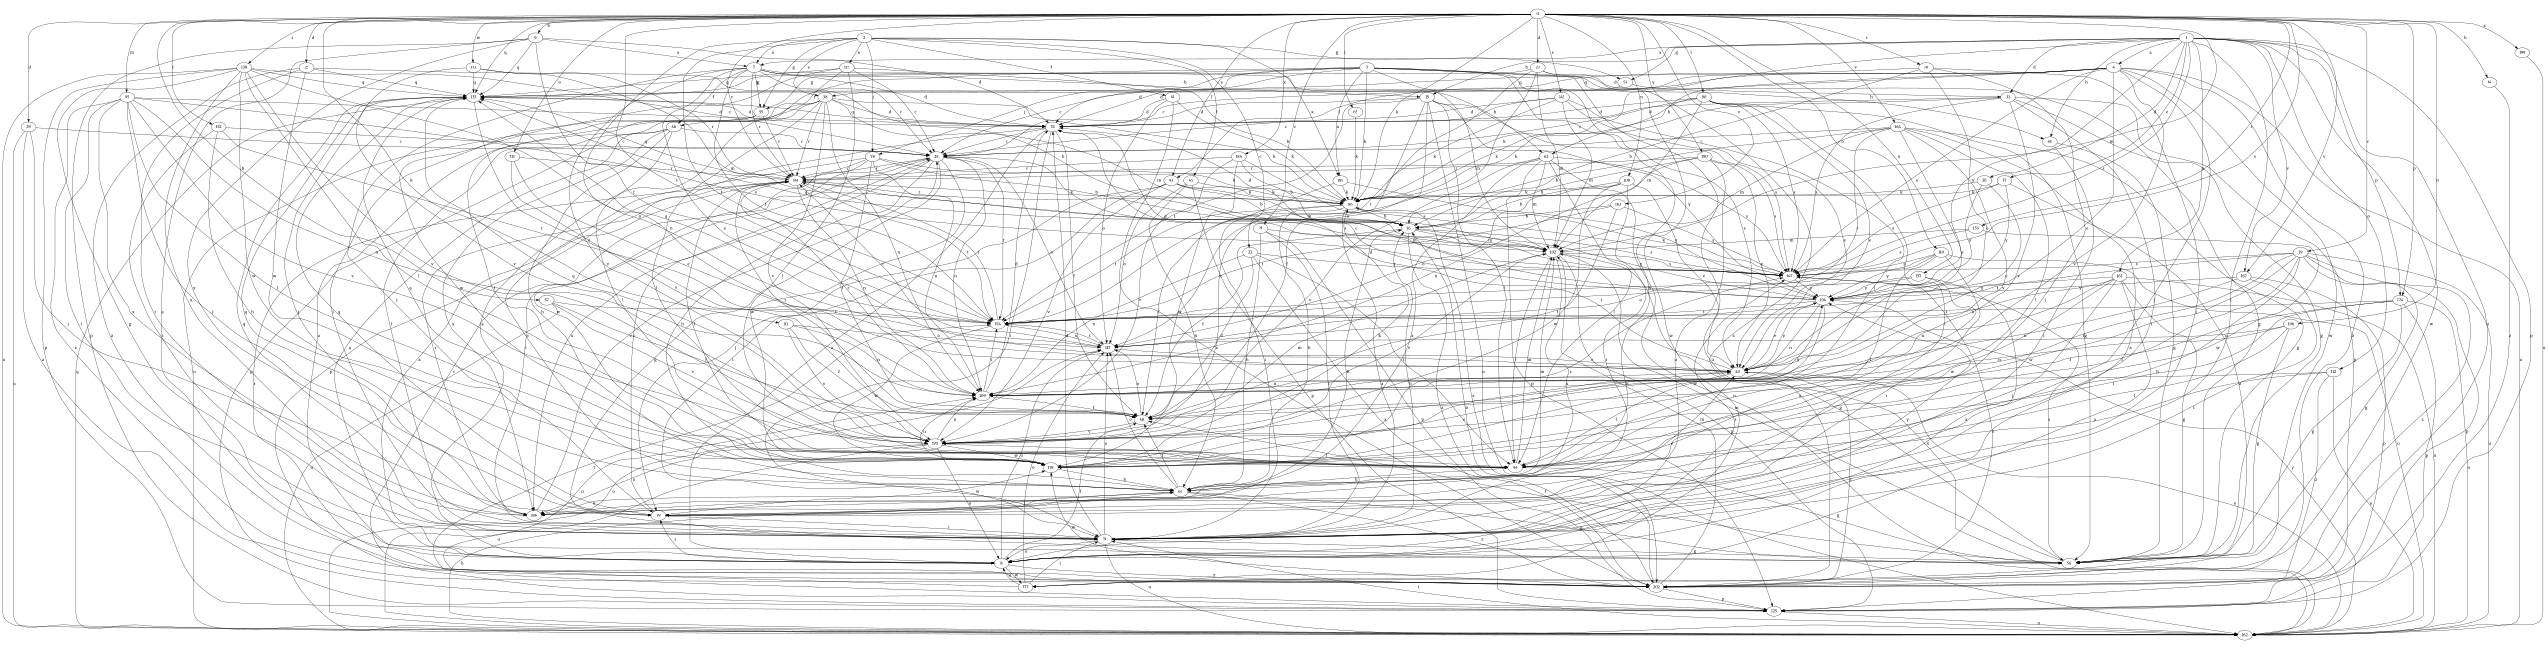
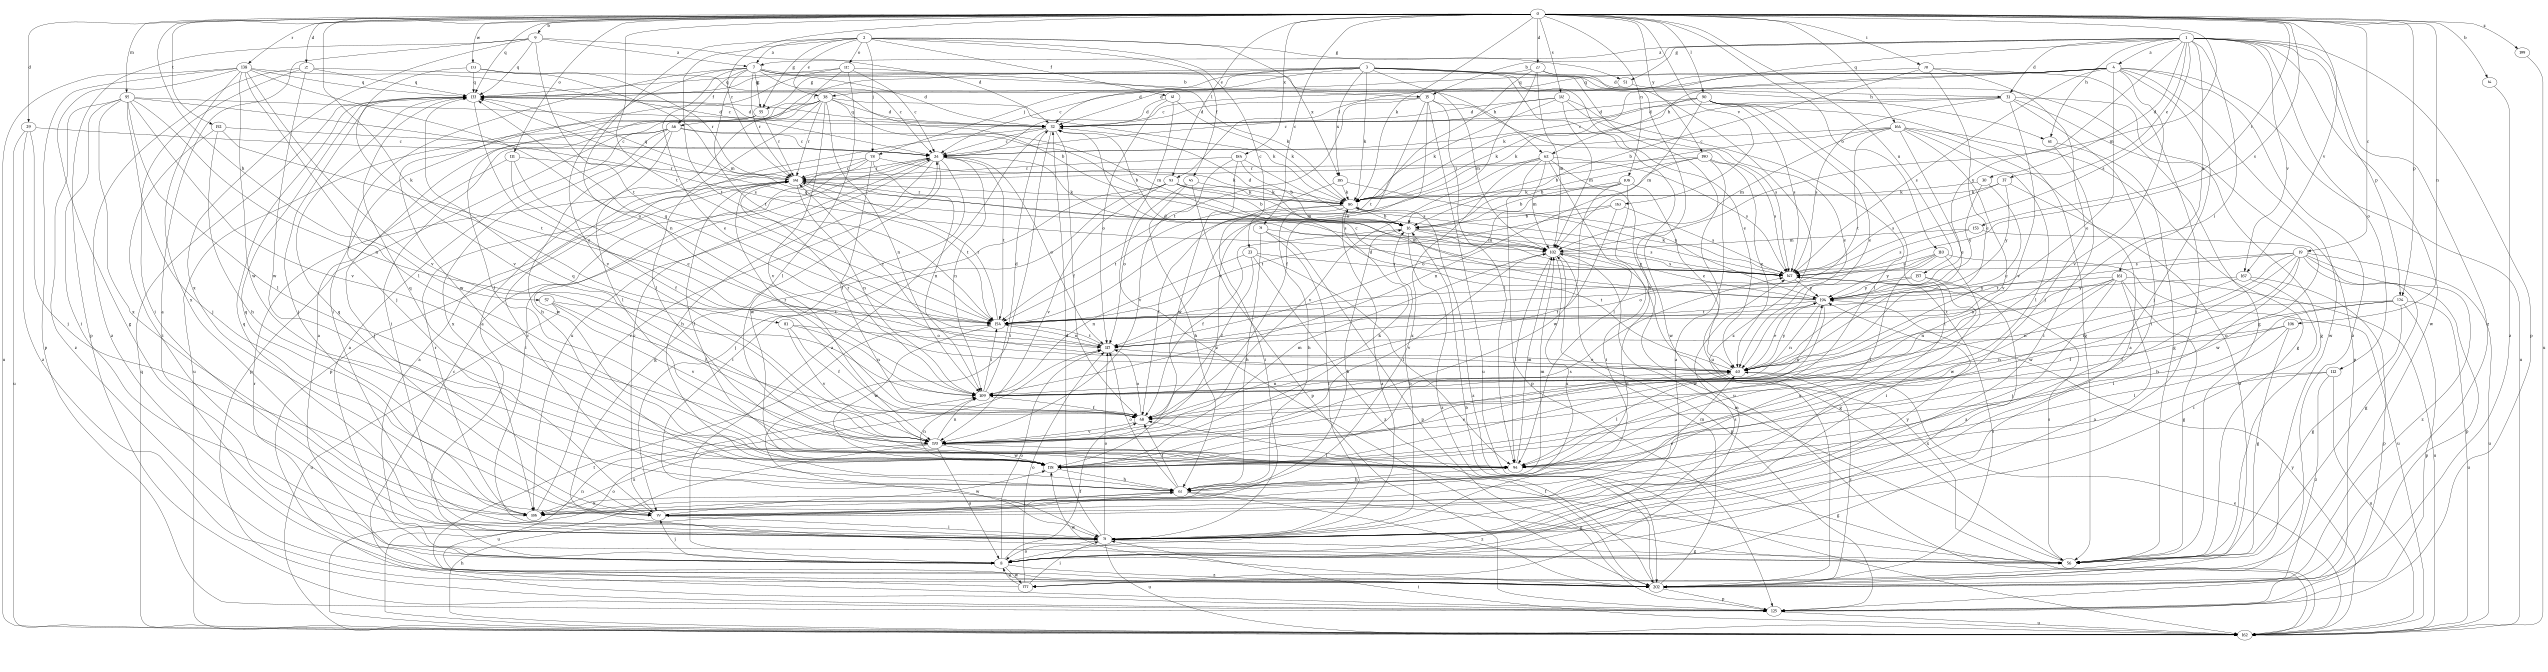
edge "0" -> "164": label "v" -> "q"
node "65": removed
edge "15" -> "194": removed, label "y"
edge "78" -> "16": now "46" -> "16"
edge "111" -> "79": added, label "j"
edge "1" -> "71": now "1" -> "40"
edge "133" -> "162": reversed
